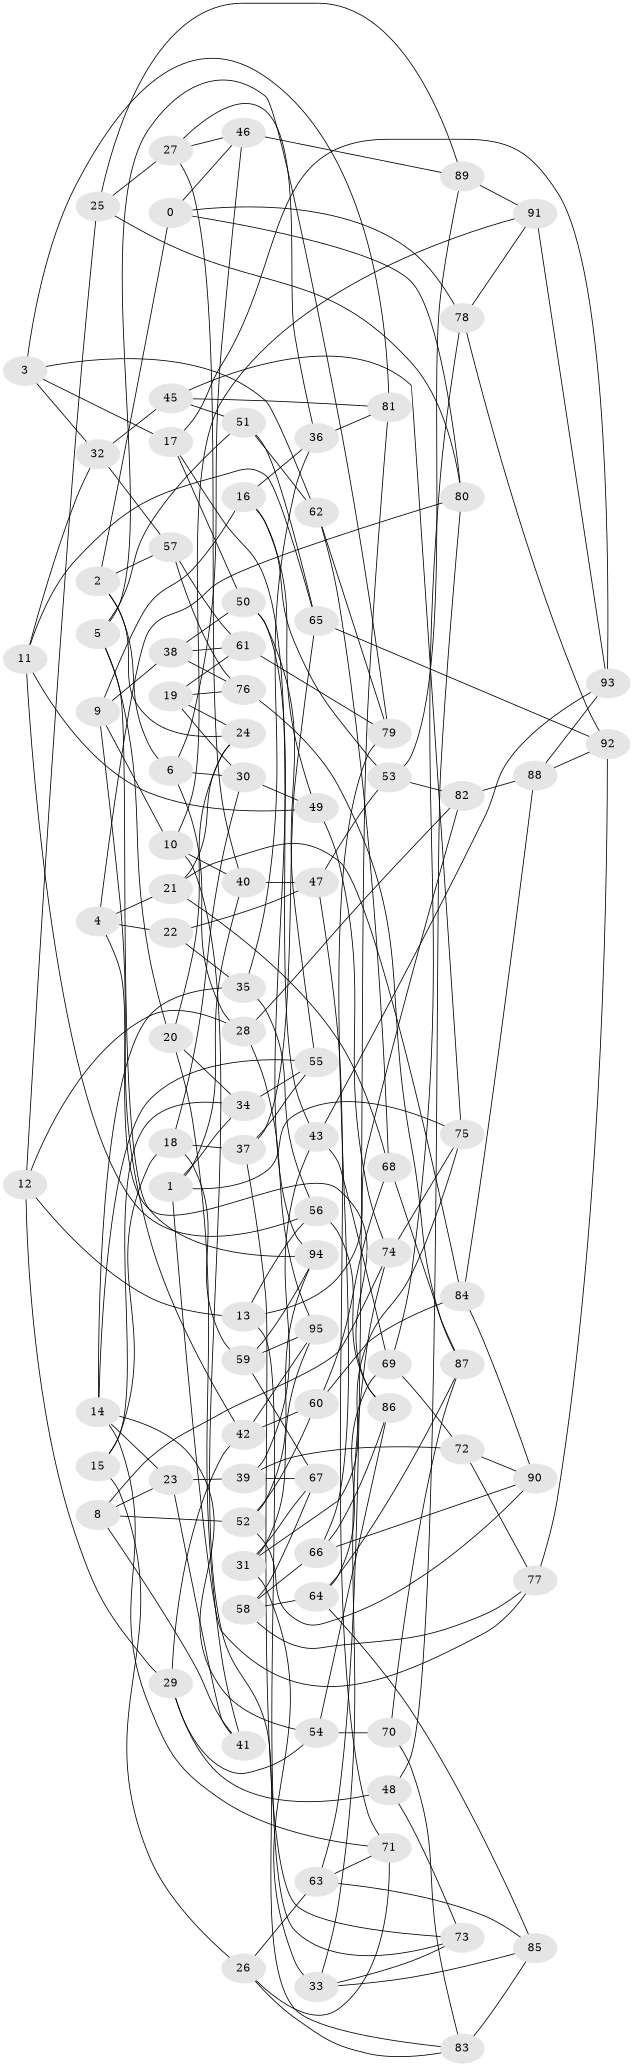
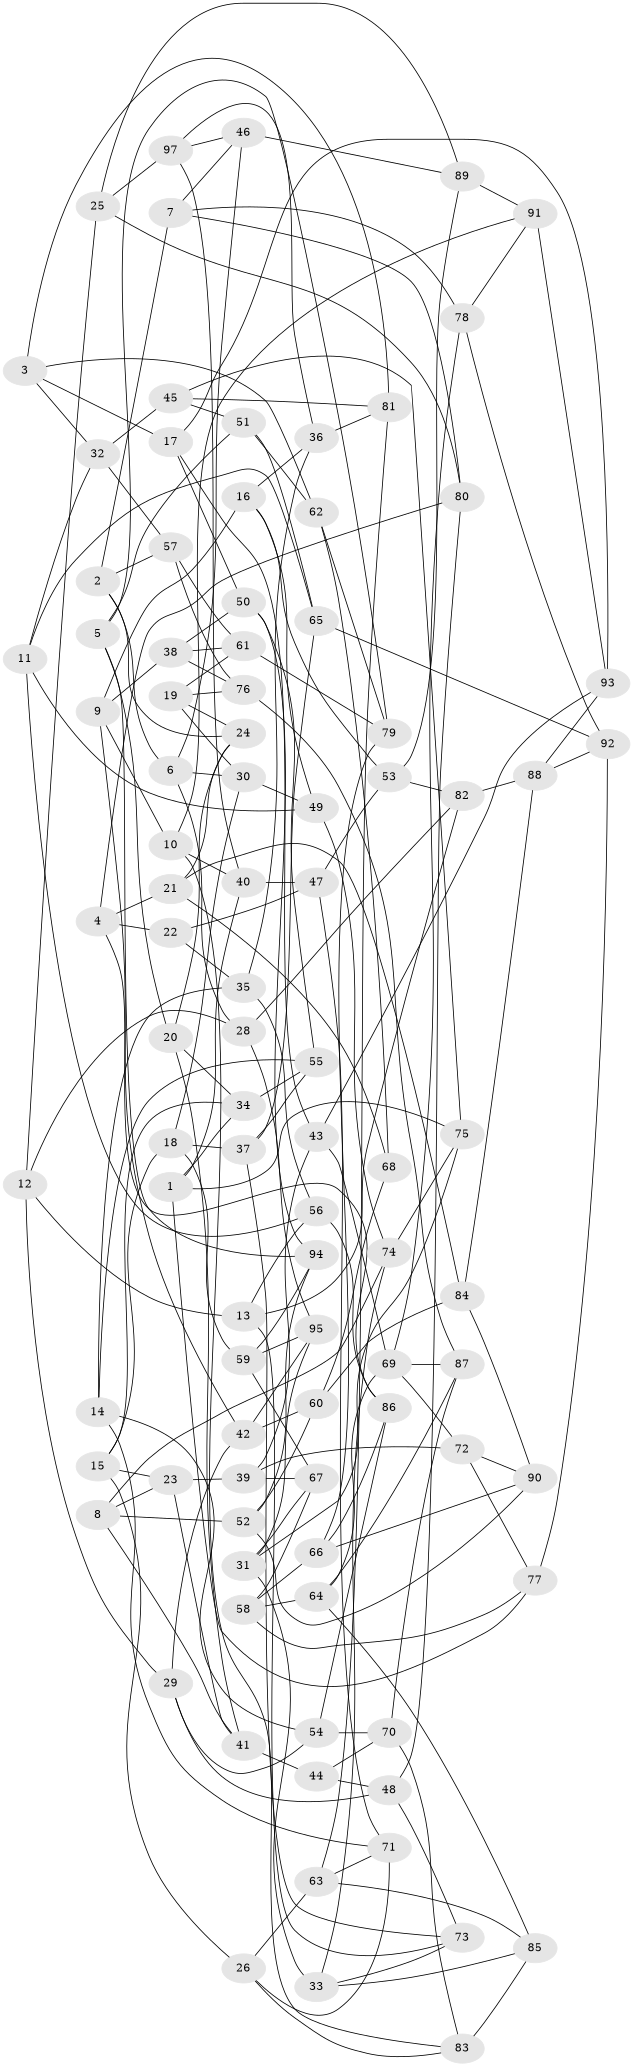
node "27": label "27" -> "97"
node "0": label "0" -> "7"
edge "68" -- "87": now "69" -- "87"
edge "14" -- "23": now "15" -- "23"
node "44": added
